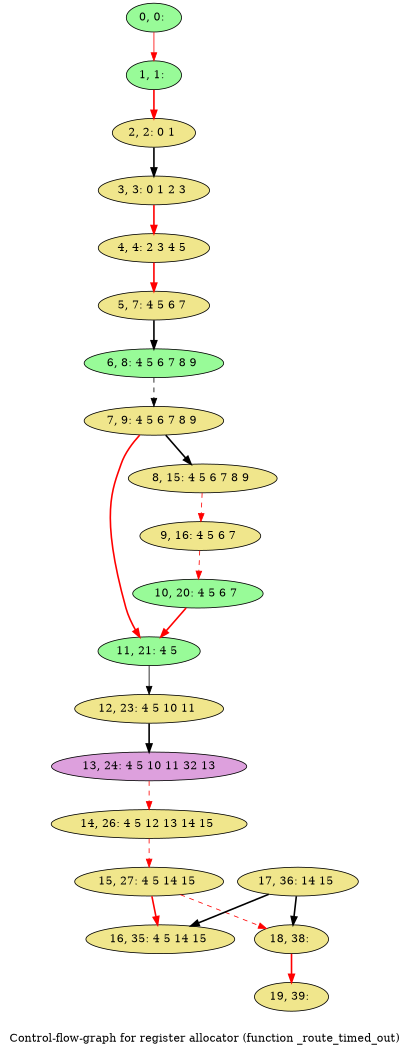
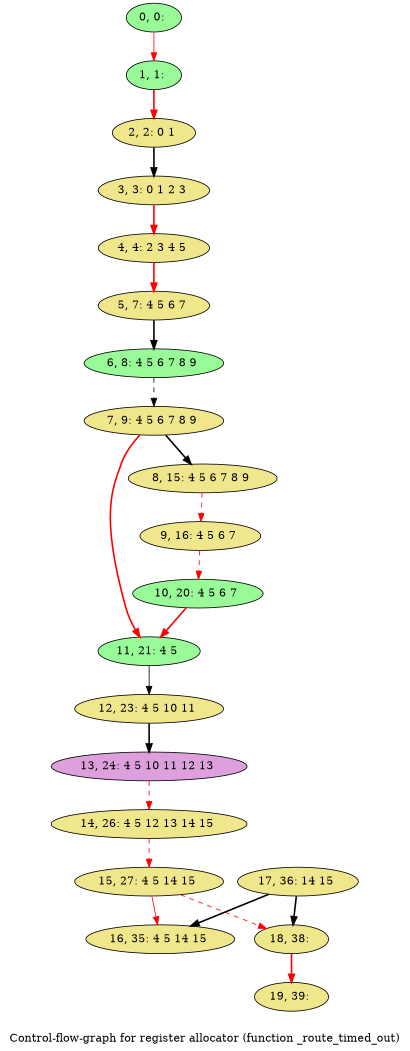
node "13, 24: 4 5 10 11 32 13": label "13, 24: 4 5 10 11 32 13" -> "13, 24: 4 5 10 11 12 13"
edge "15, 27: 4 5 14 15" -> "16, 35: 4 5 14 15": style bold -> solid
